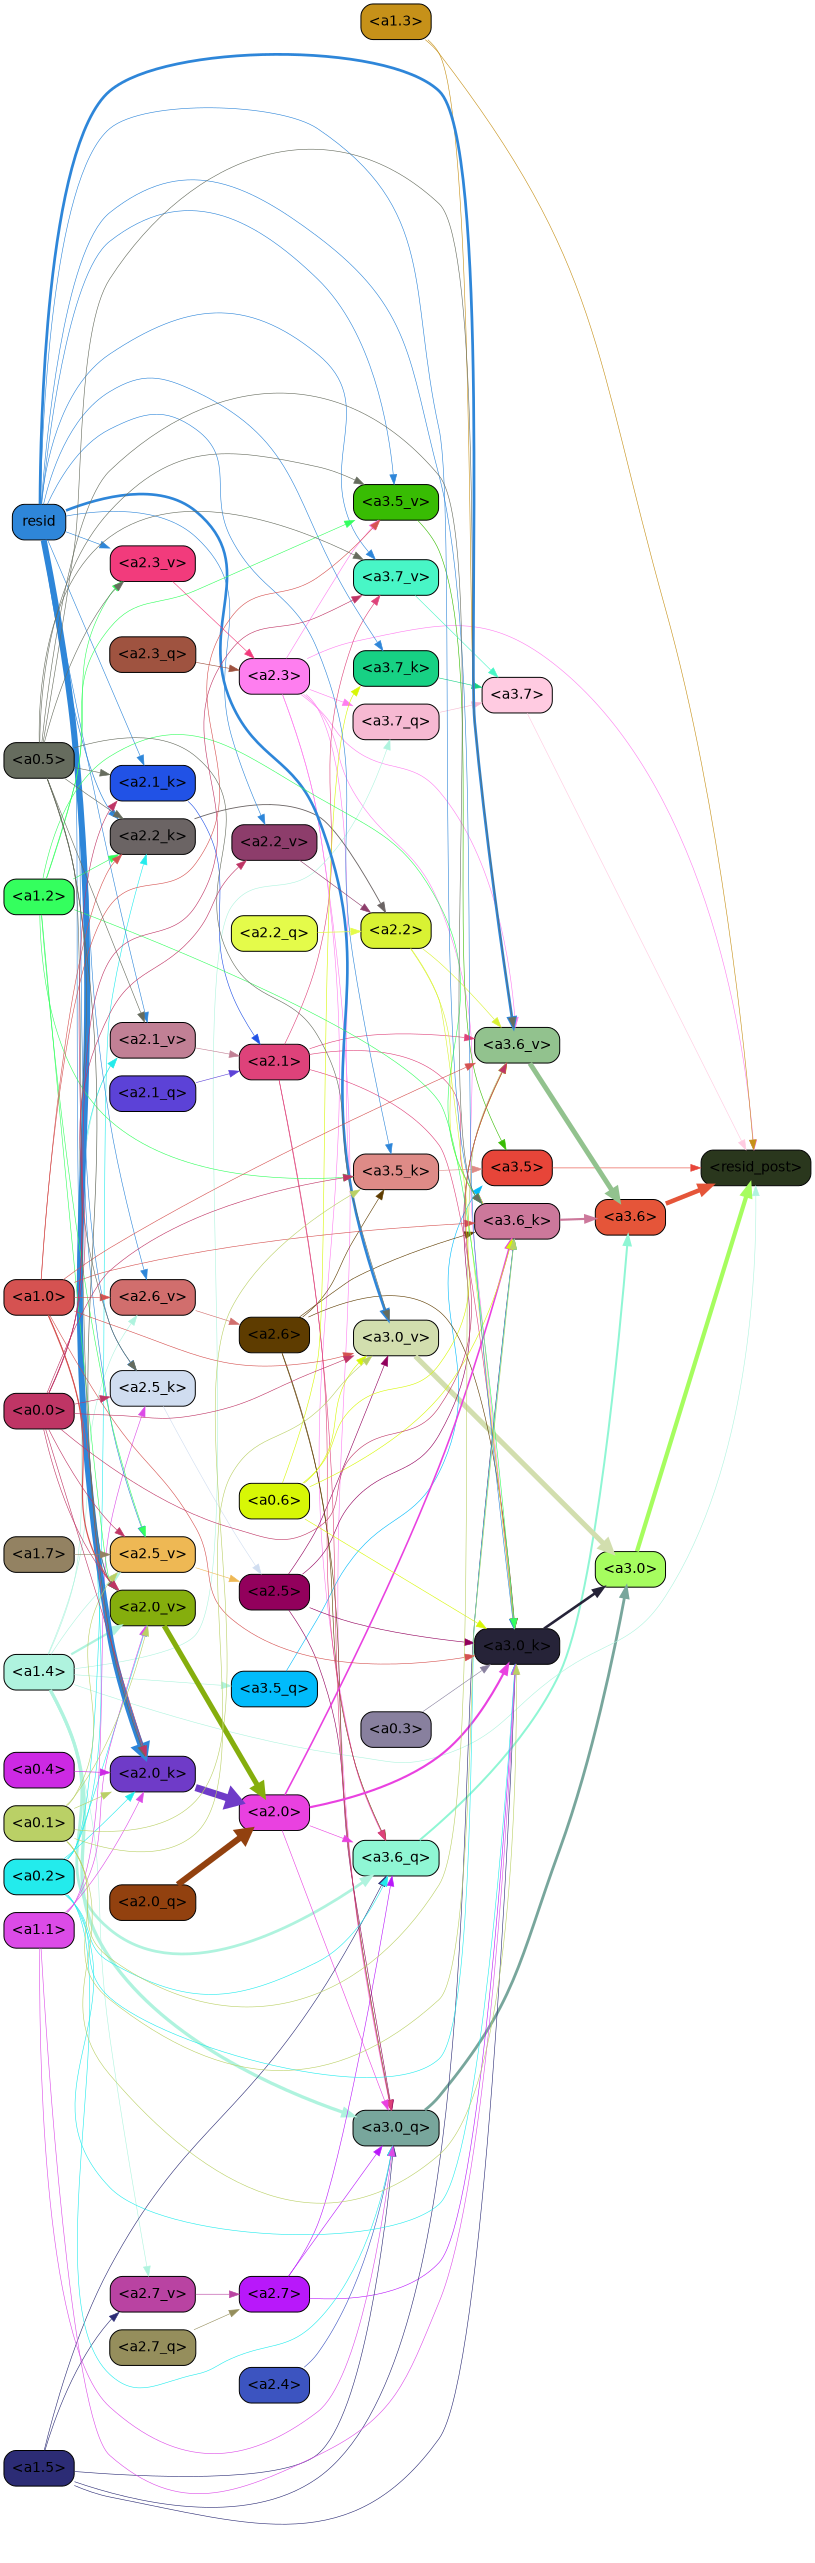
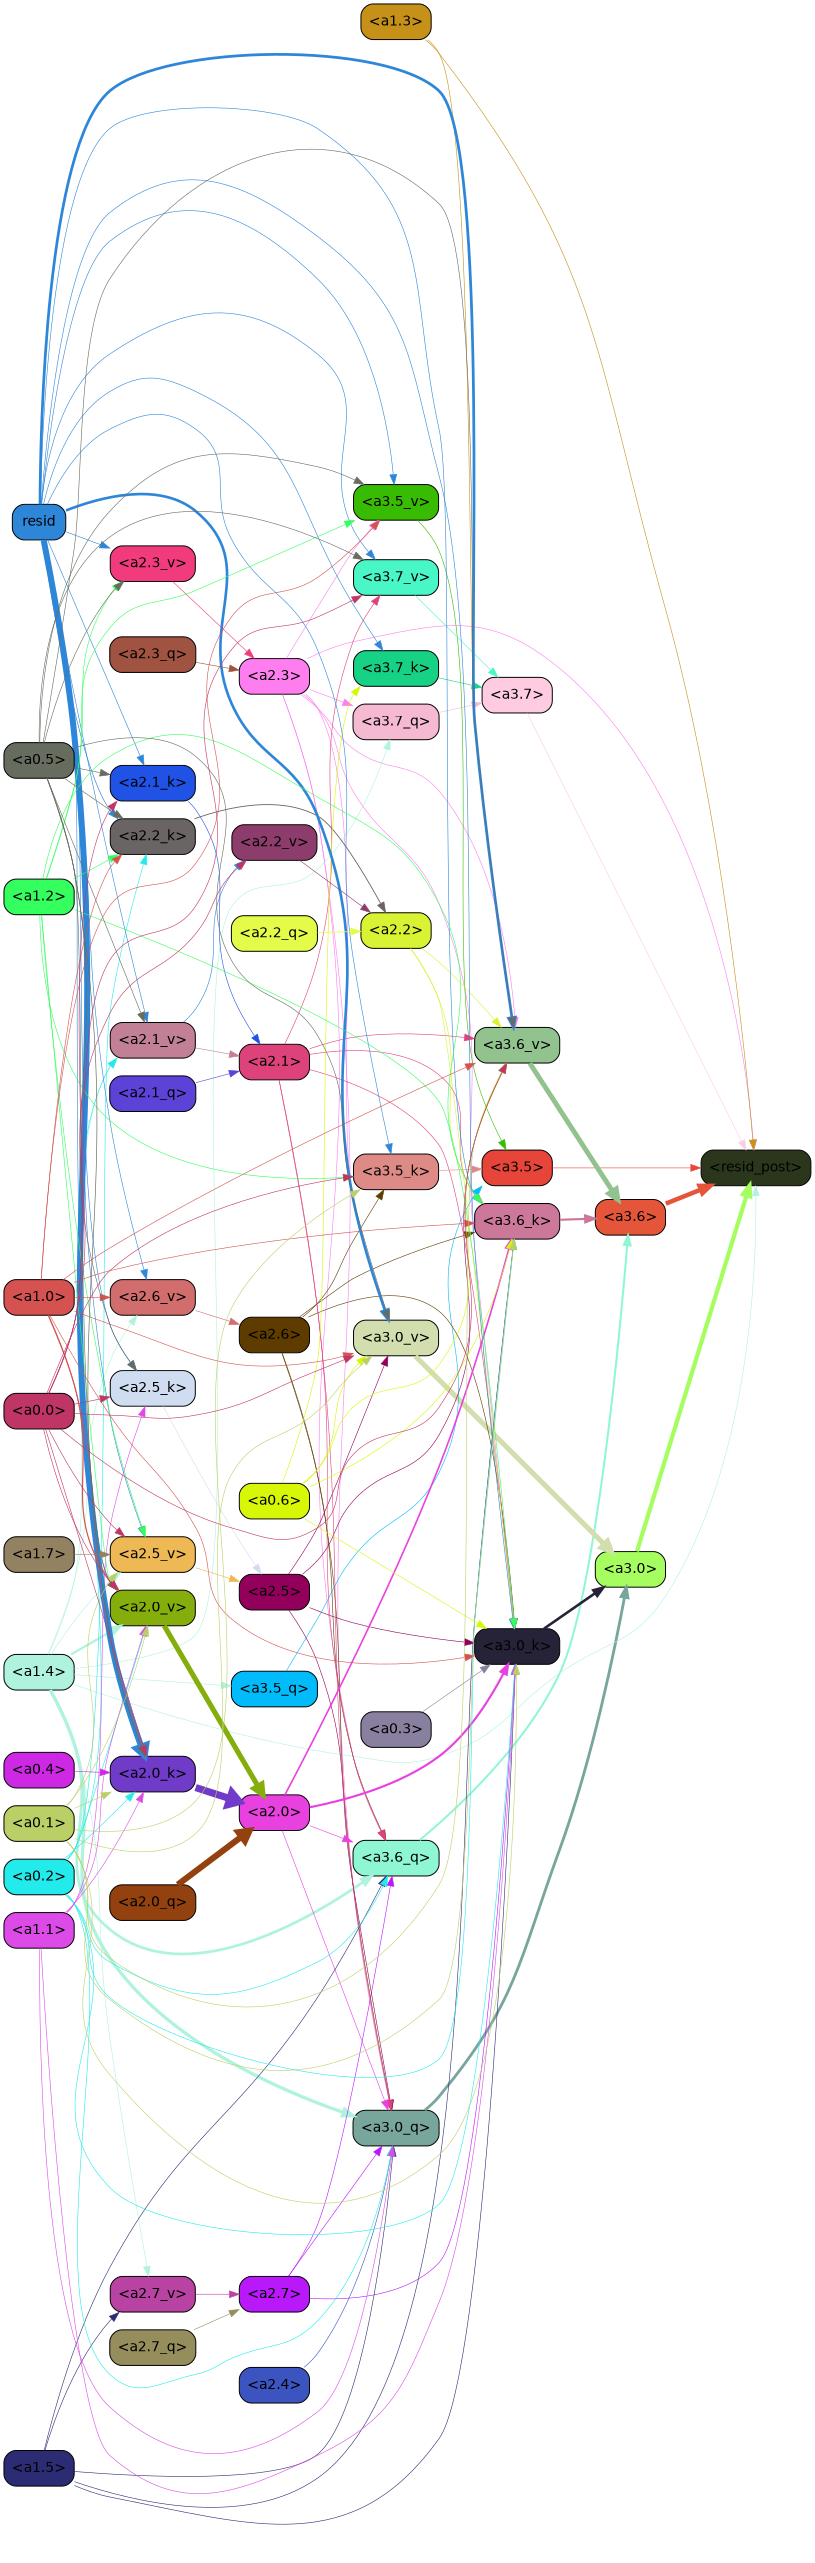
edge "<a0.5>" -> "<a3.6_k>": removed
edge "resid" -> "<a2.2_v>": now "<a2.1_v>" -> "<a2.2_v>"
